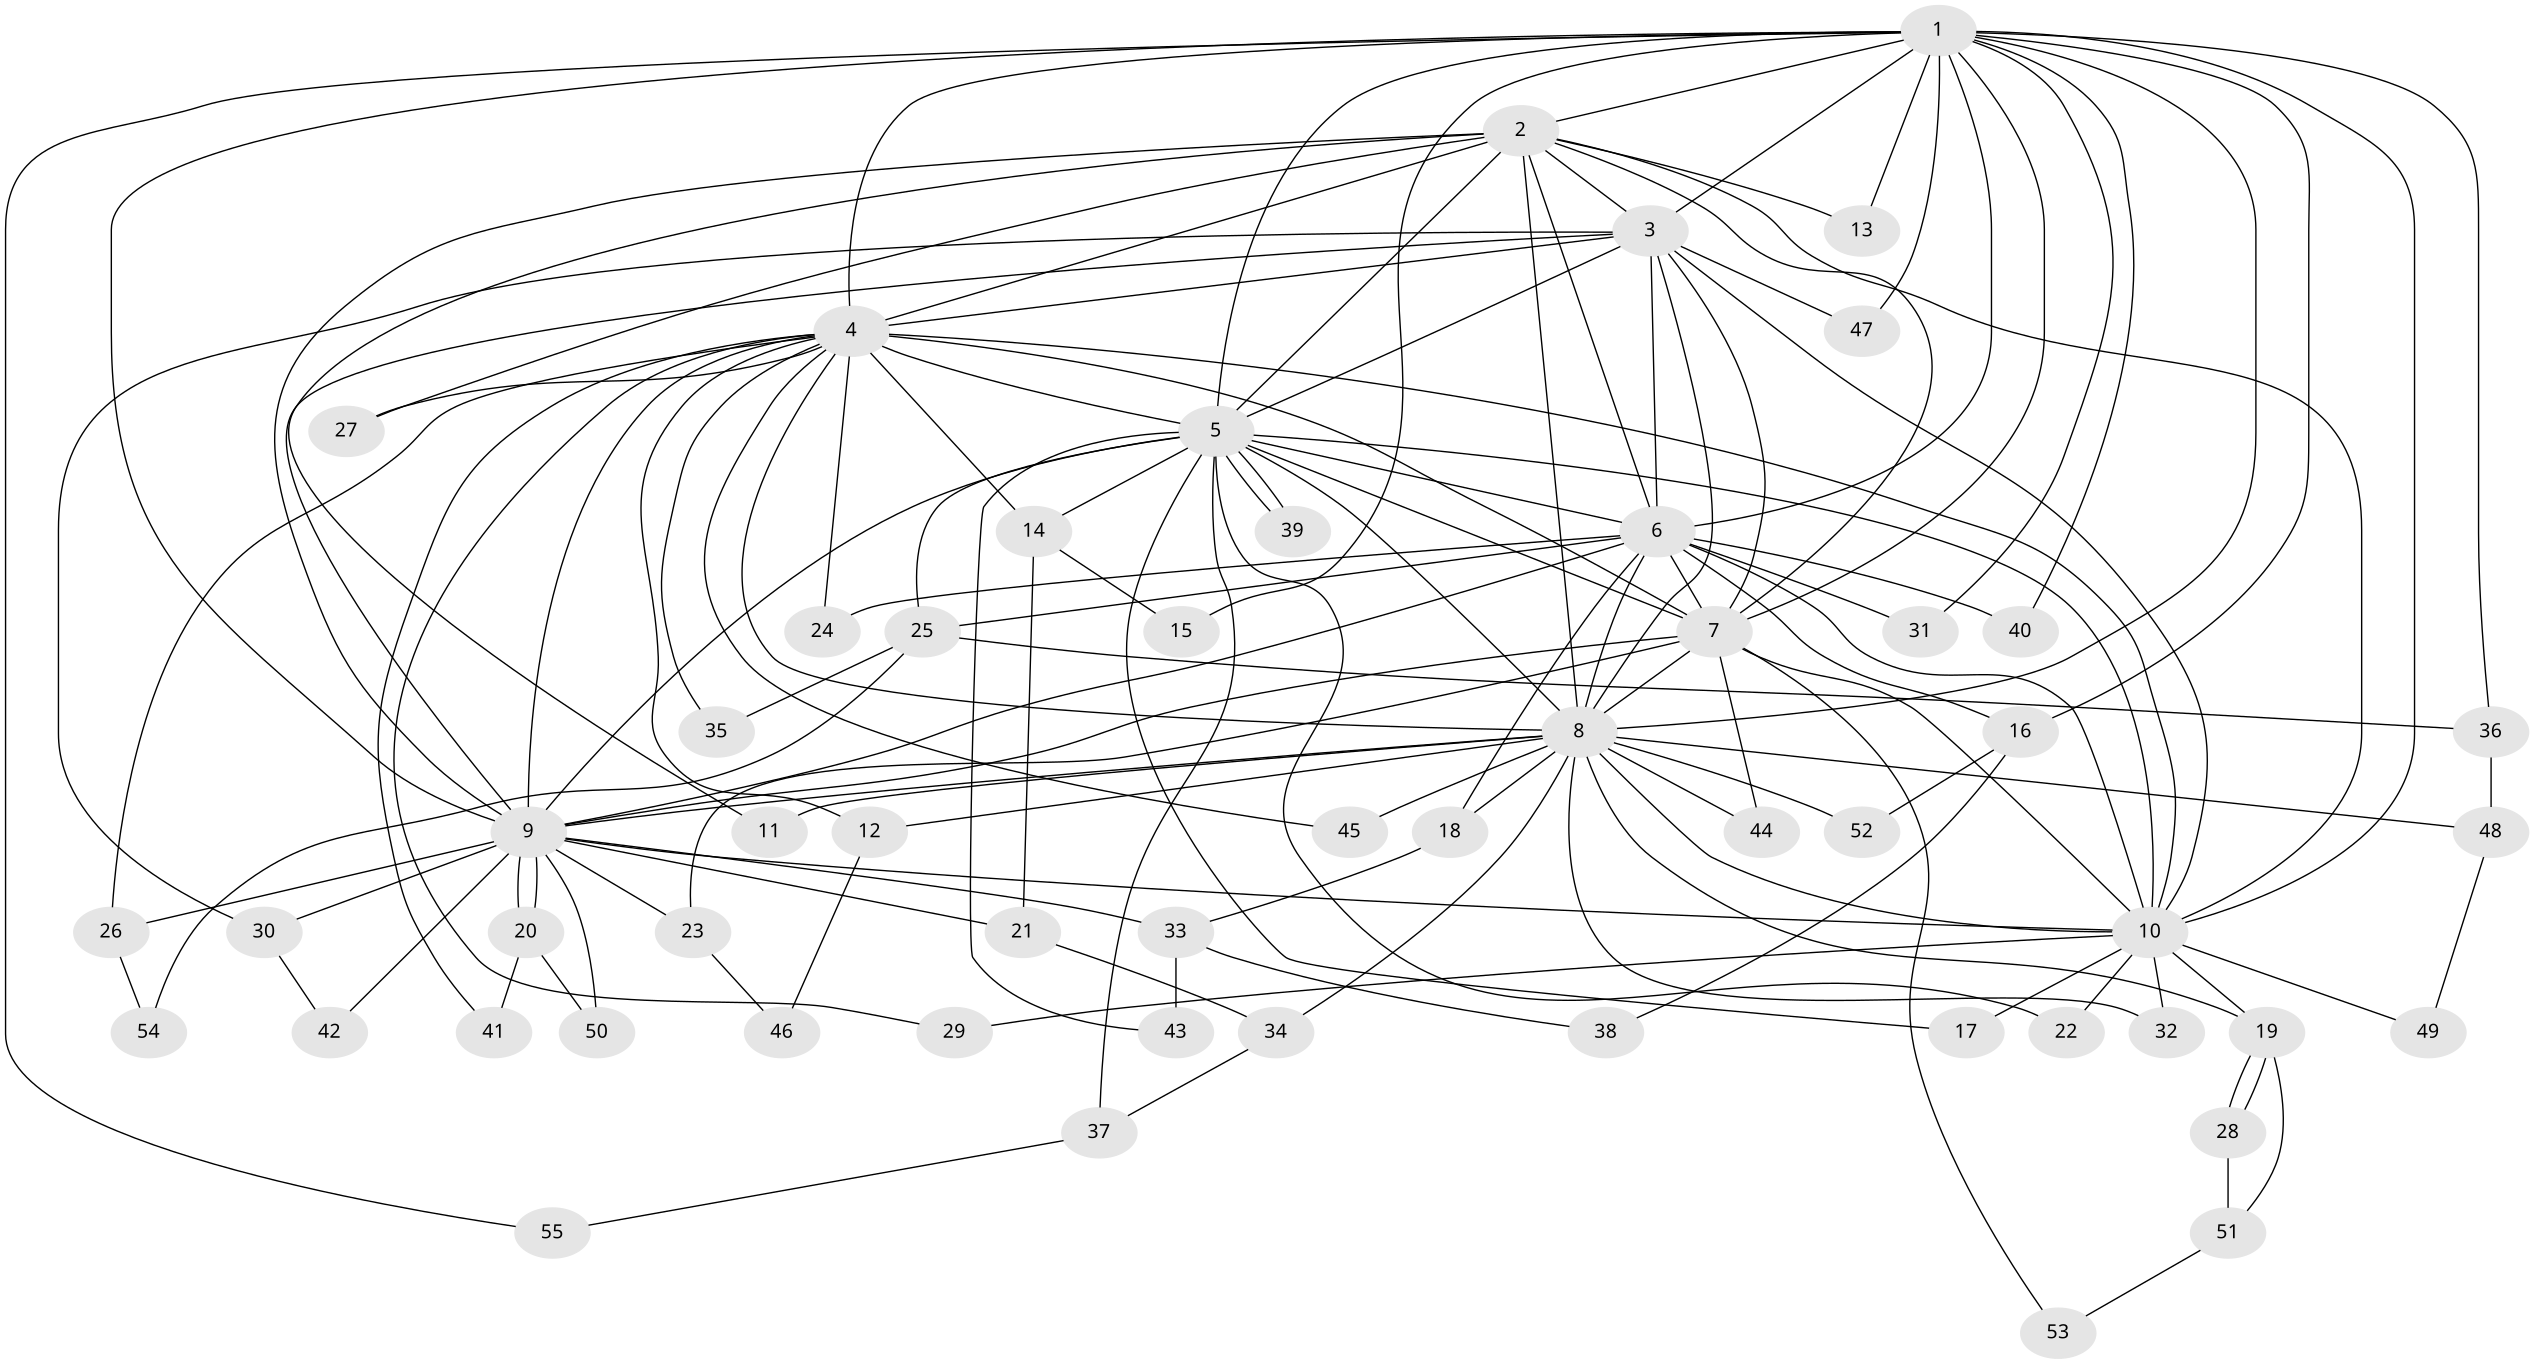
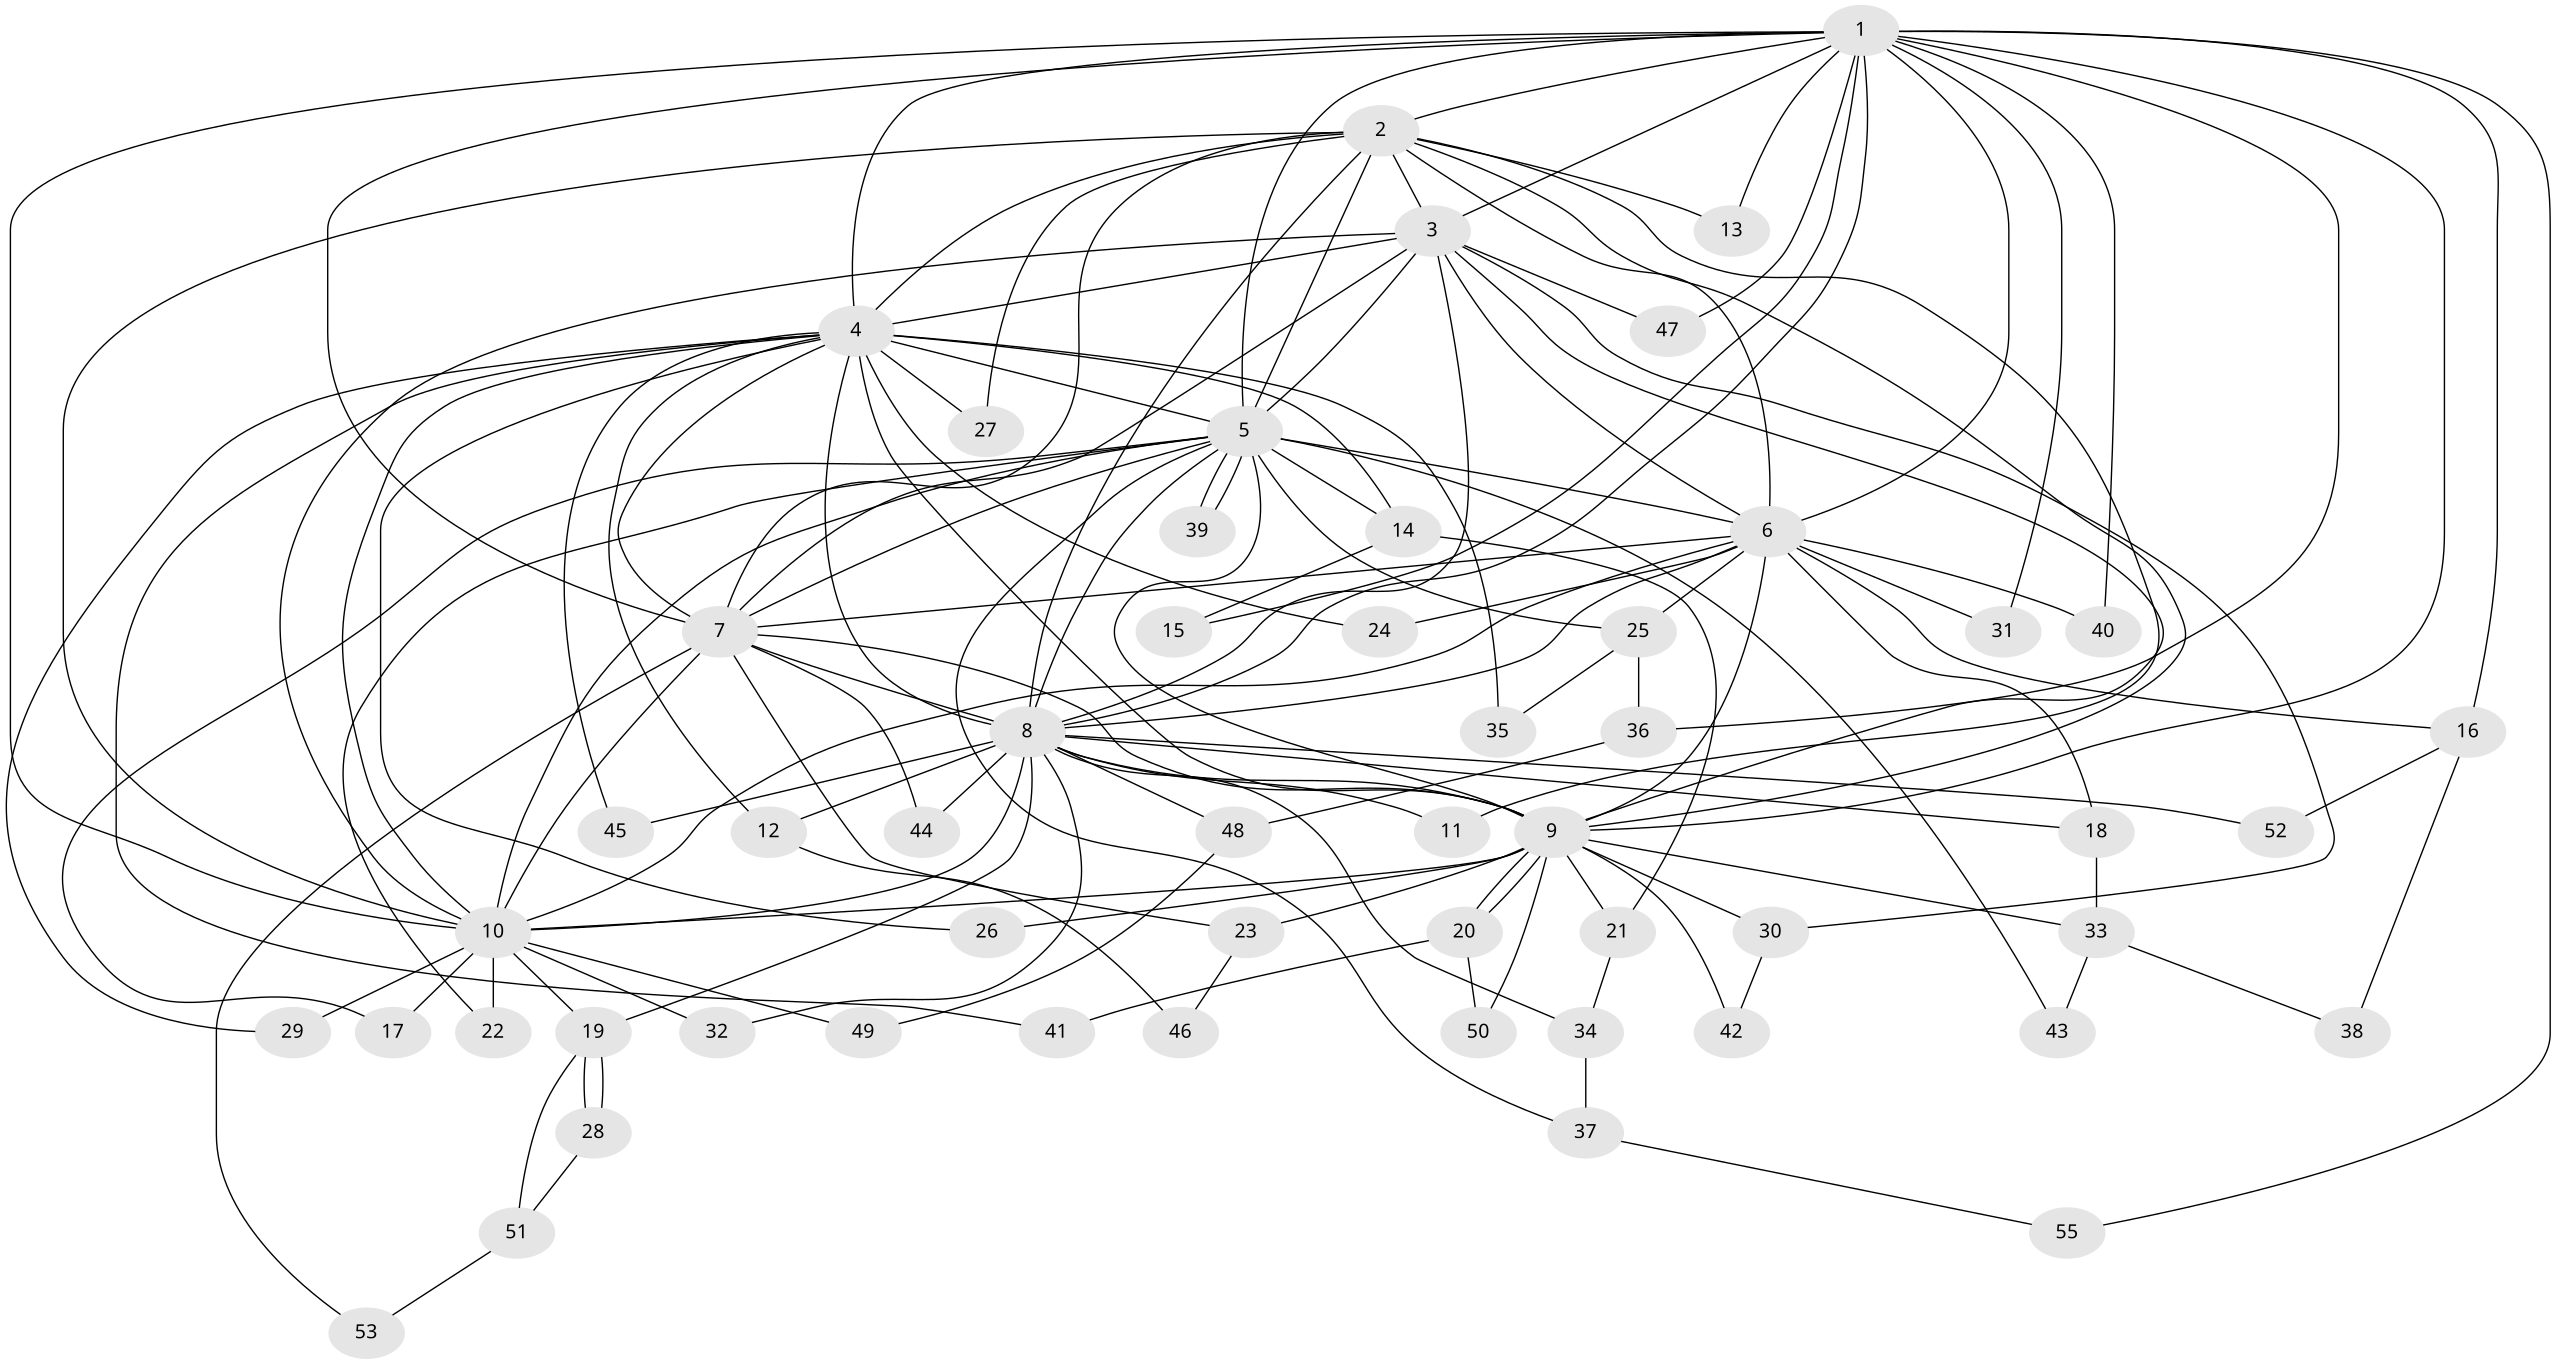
node "54": removed
